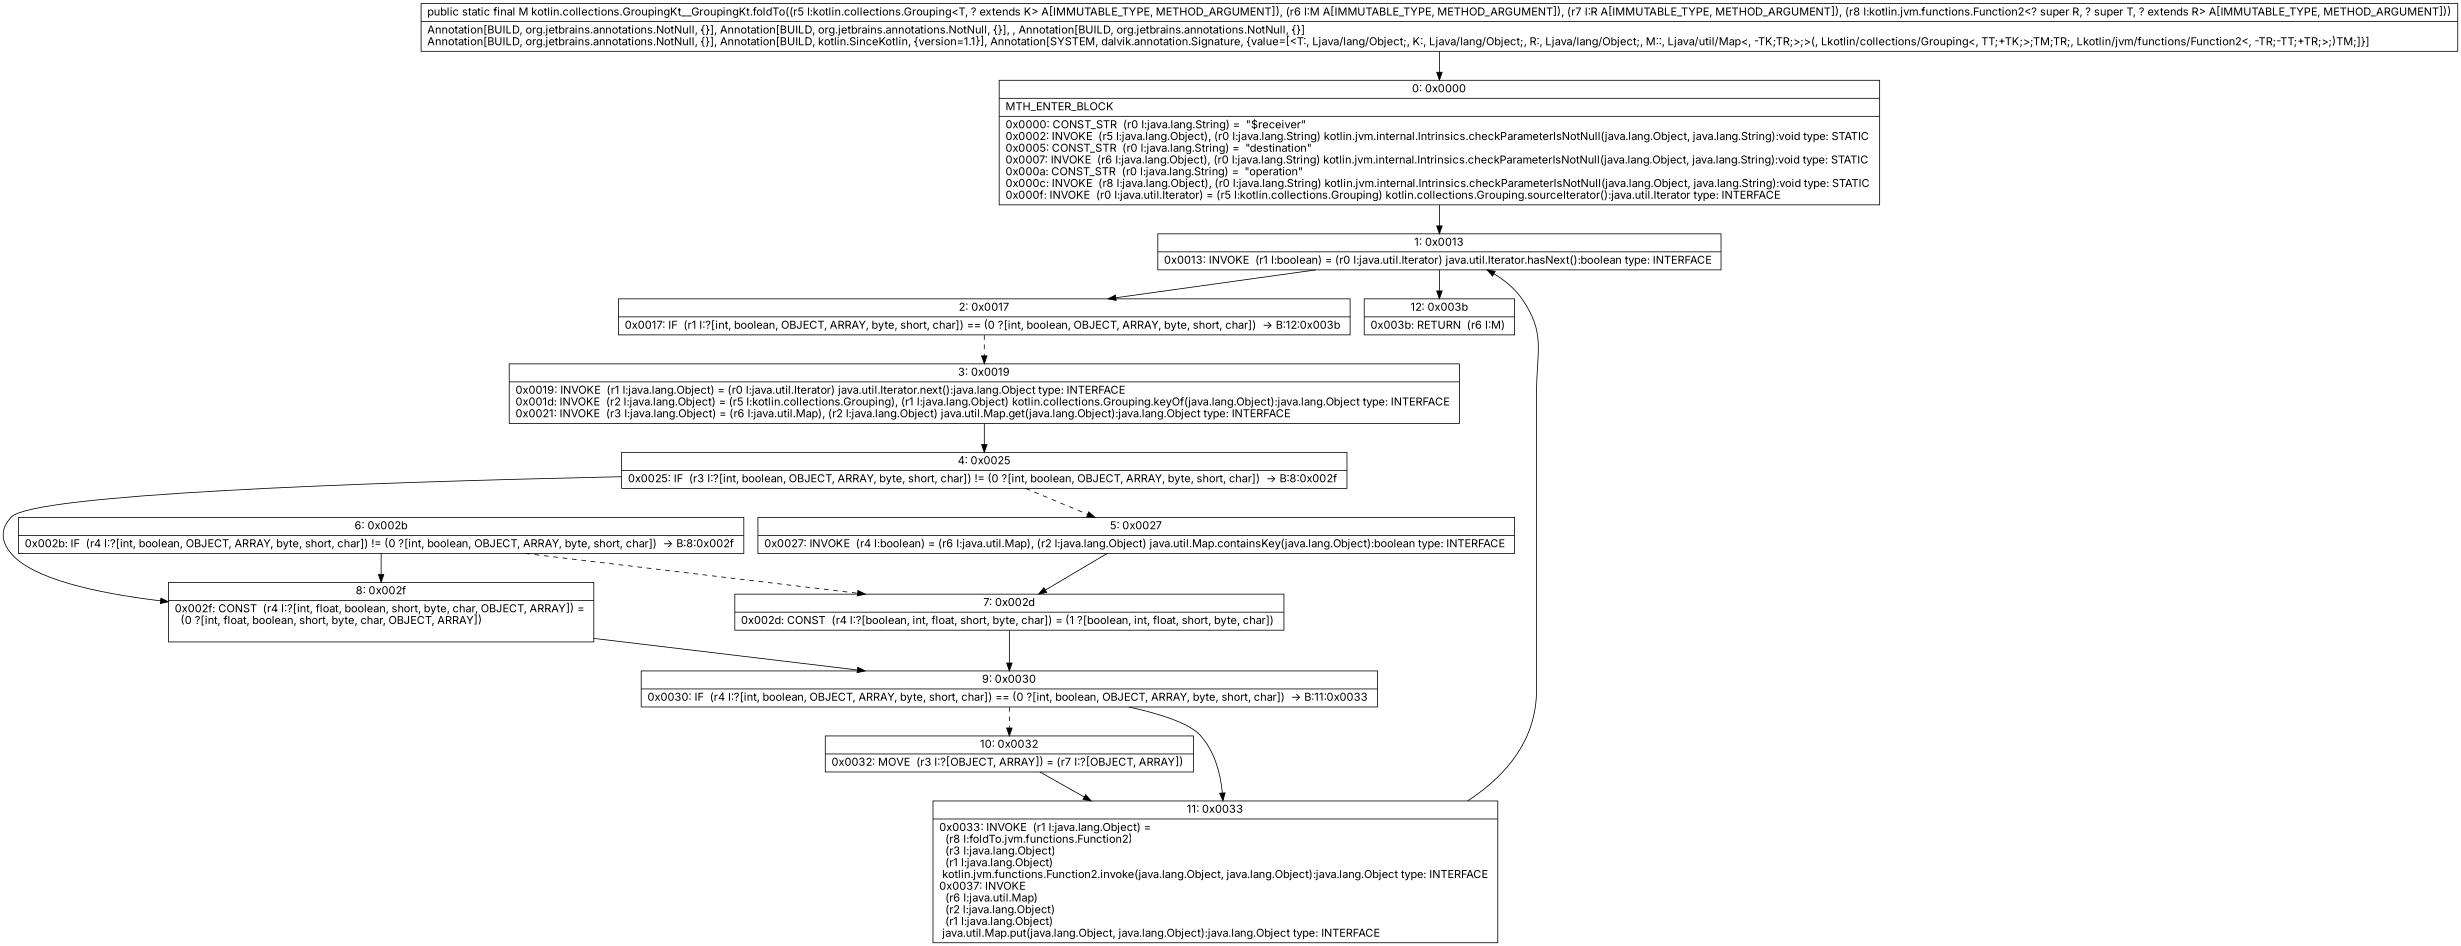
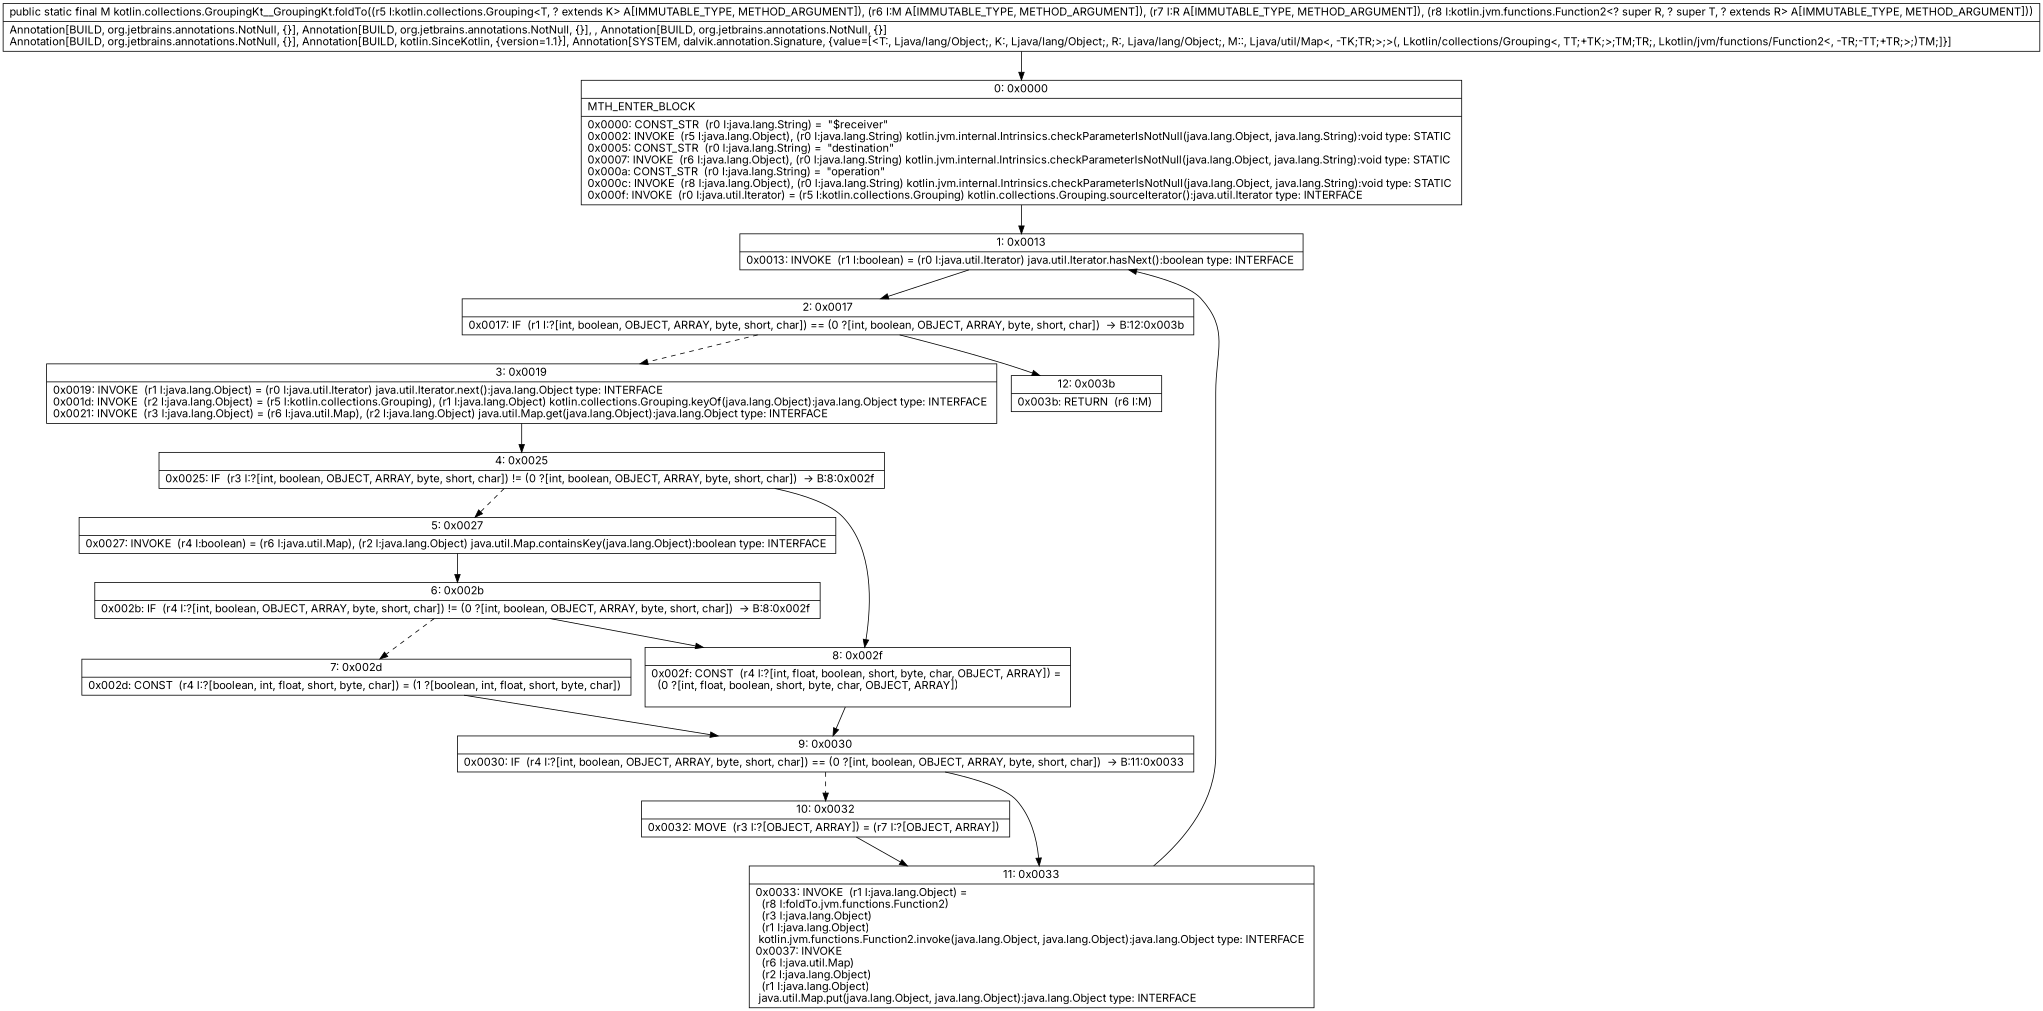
edge "1: 0x0013" -> "12: 0x003b": now "2: 0x0017" -> "12: 0x003b"
edge "5: 0x0027" -> "7: 0x002d": now "5: 0x0027" -> "6: 0x002b"
